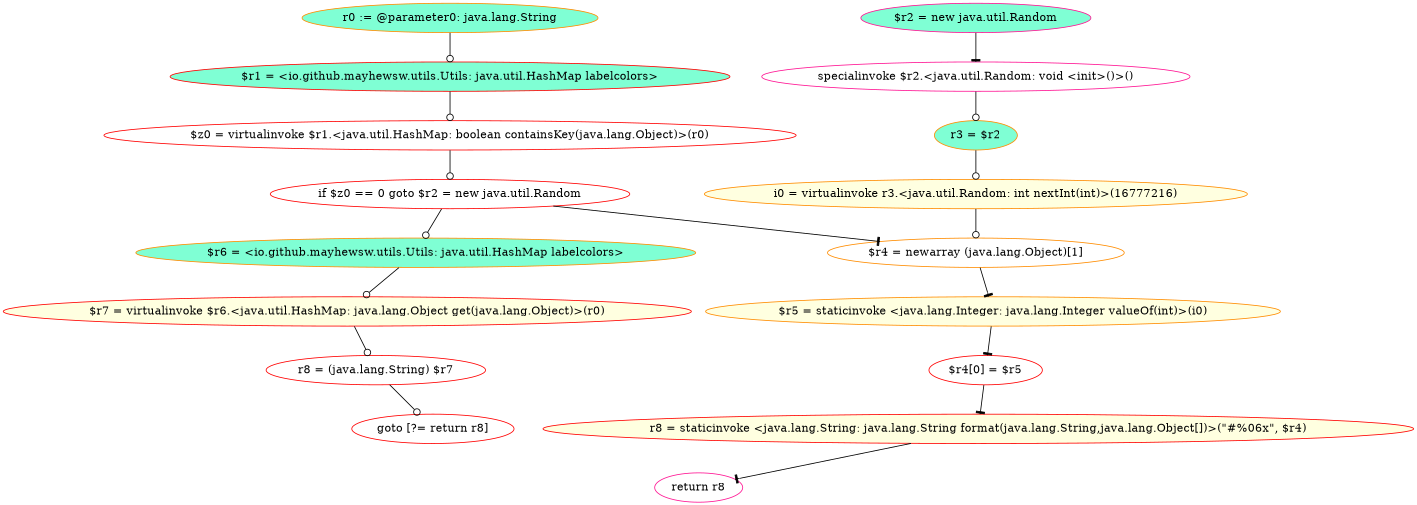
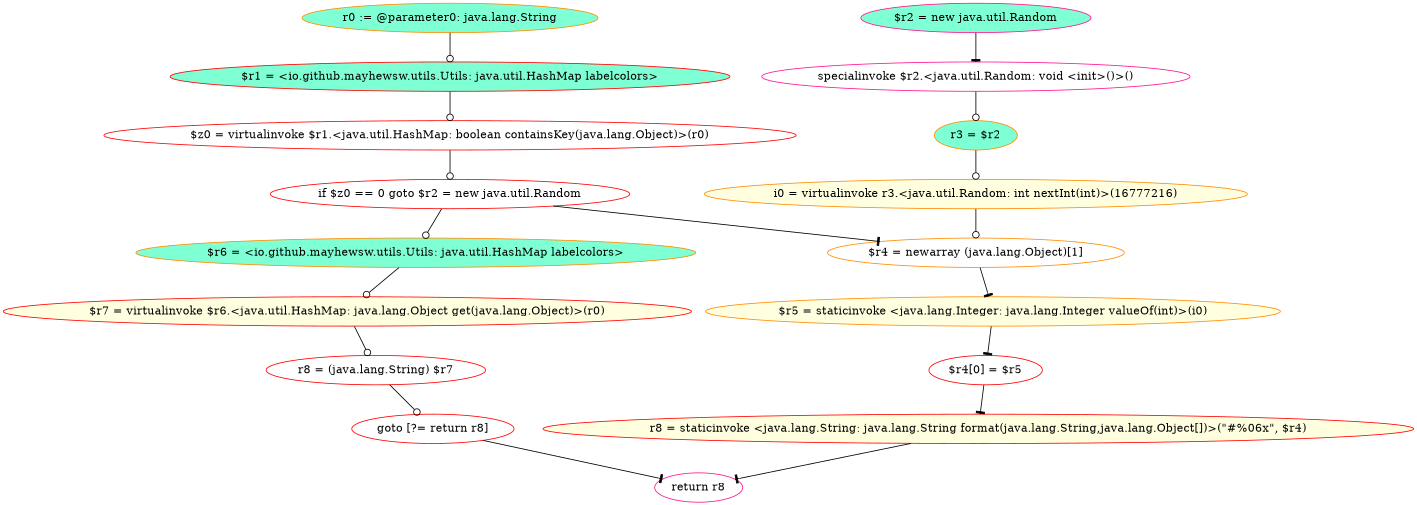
edge "goto [?= return r8]" -> "return r8": added
